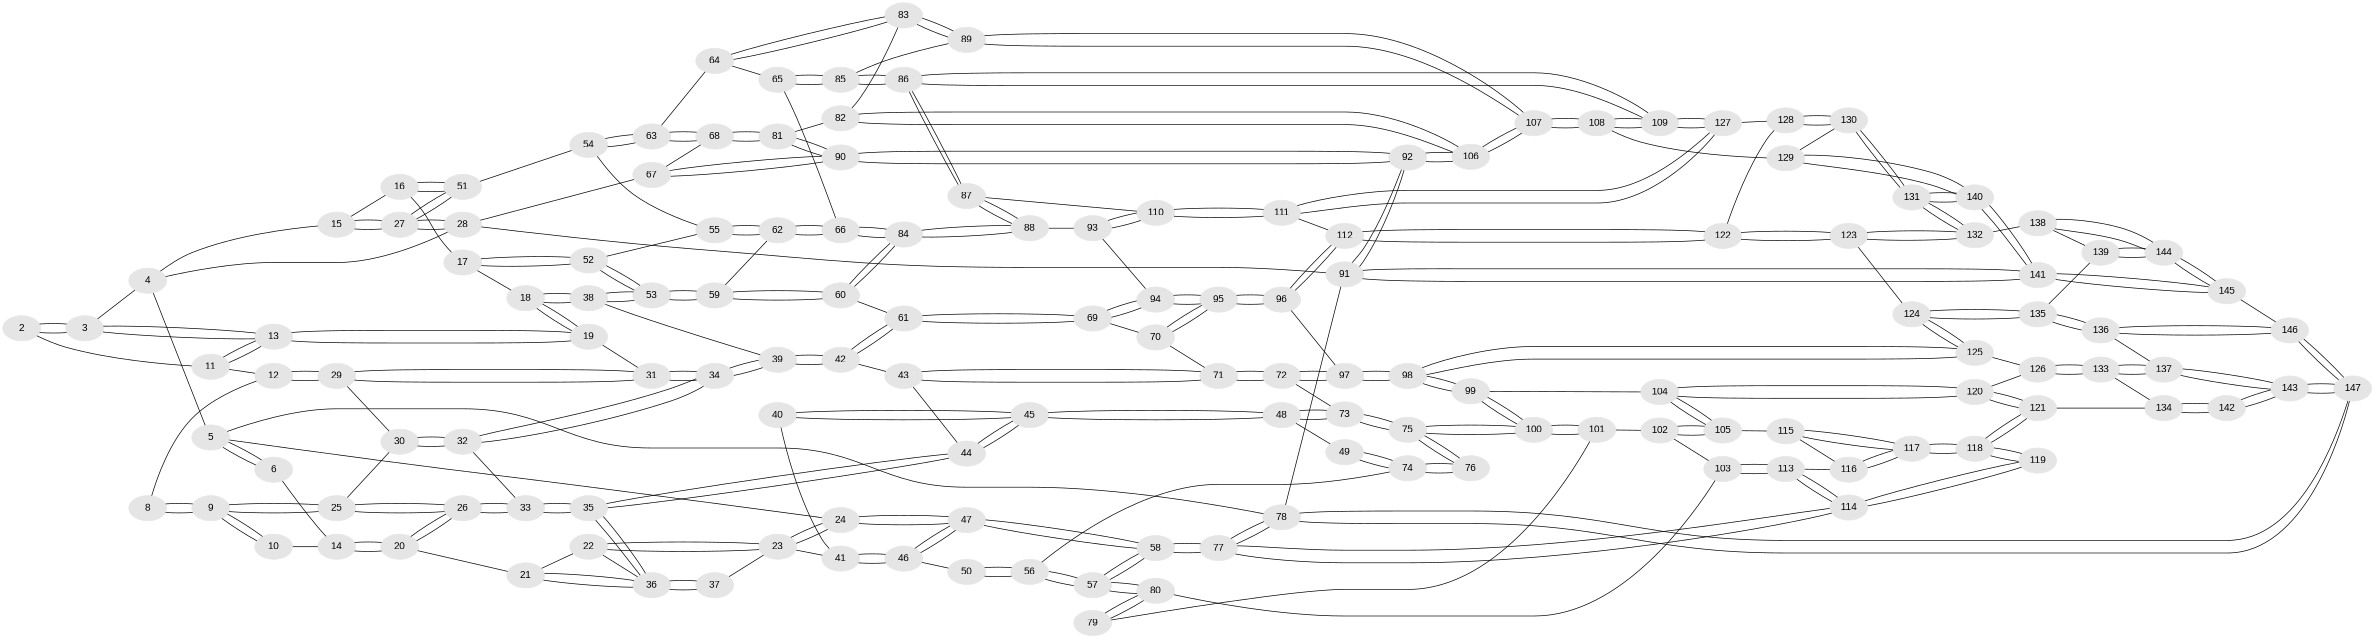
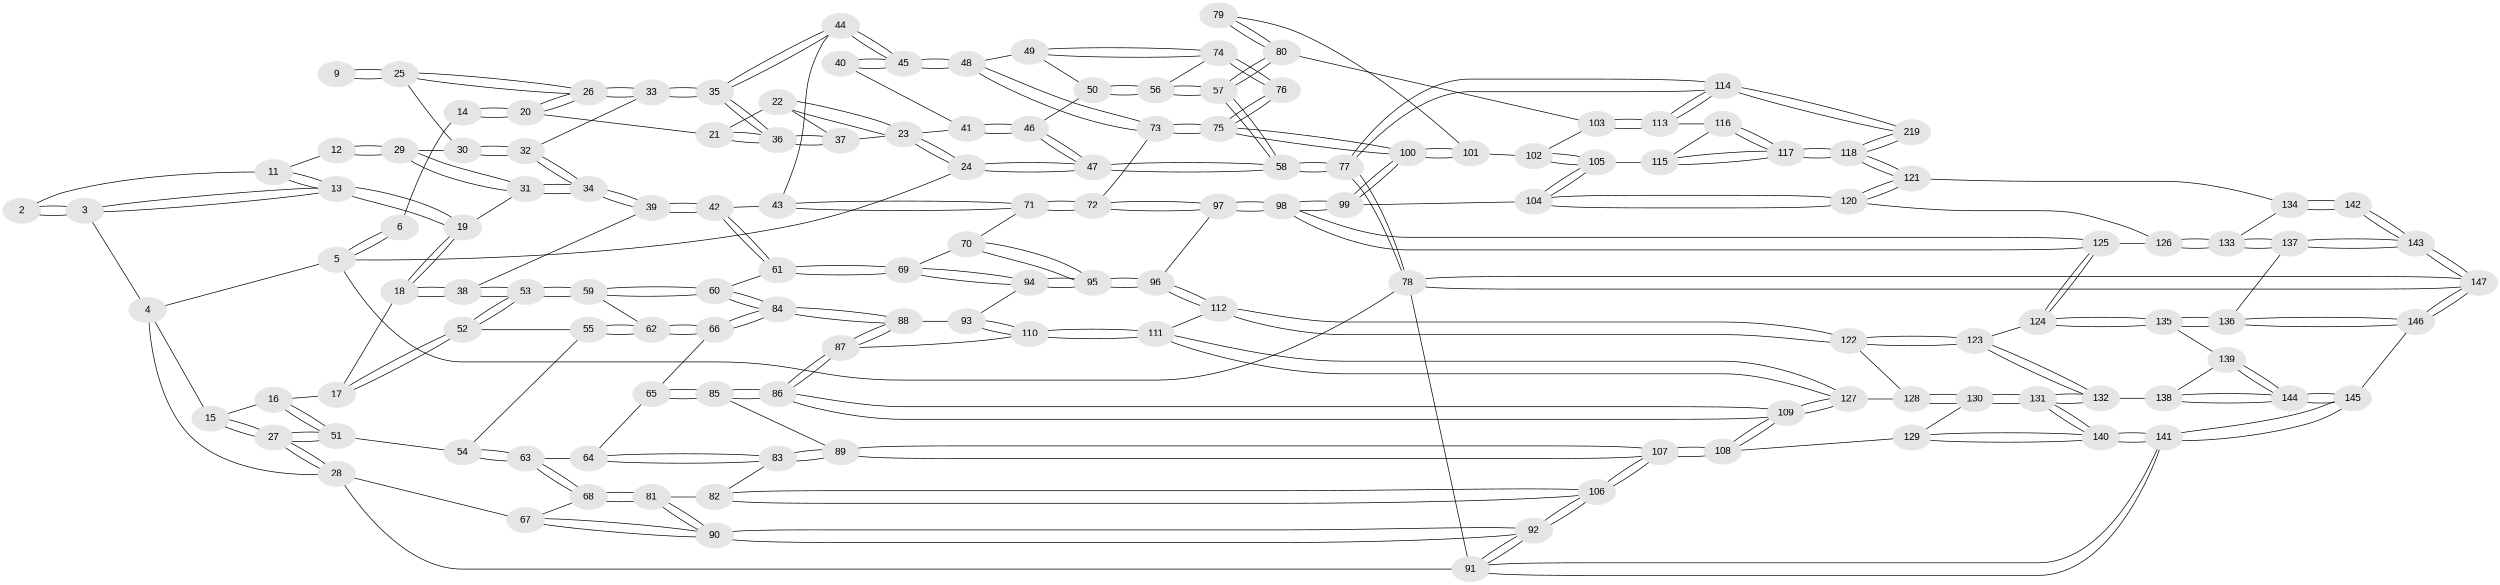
edge "49" -- "50": added
node "119": label "119" -> "219"
node "8": removed
node "10": removed
edge "22" -- "36": now "22" -- "37"
